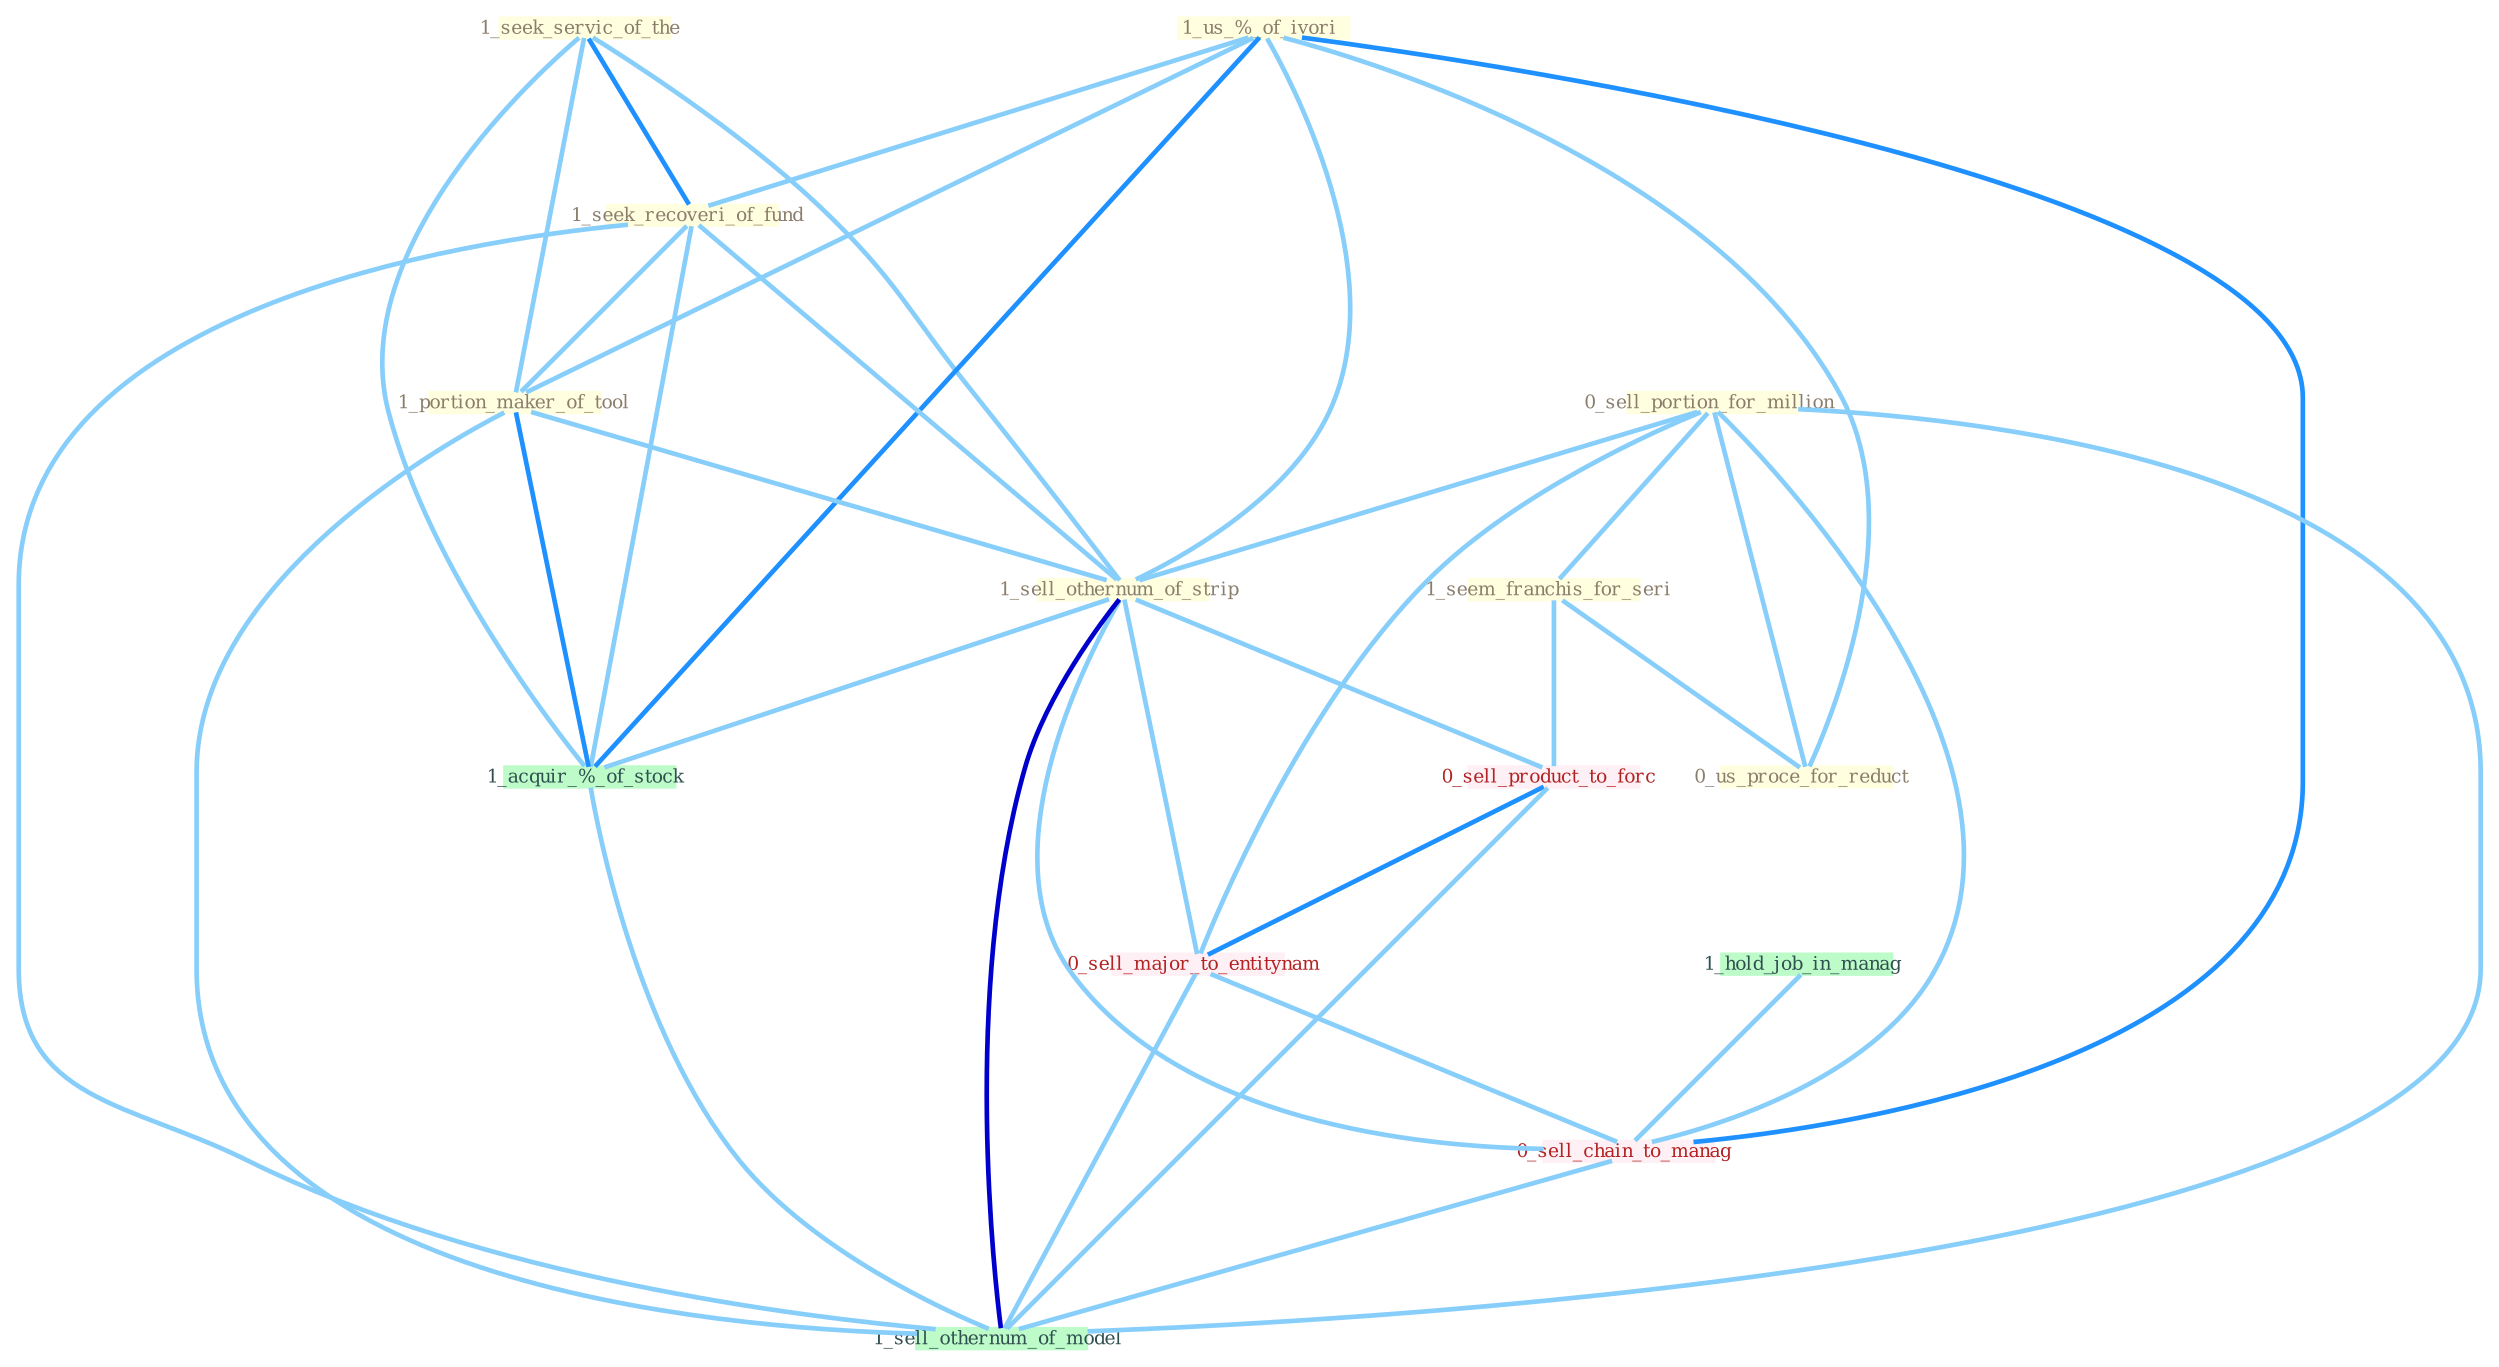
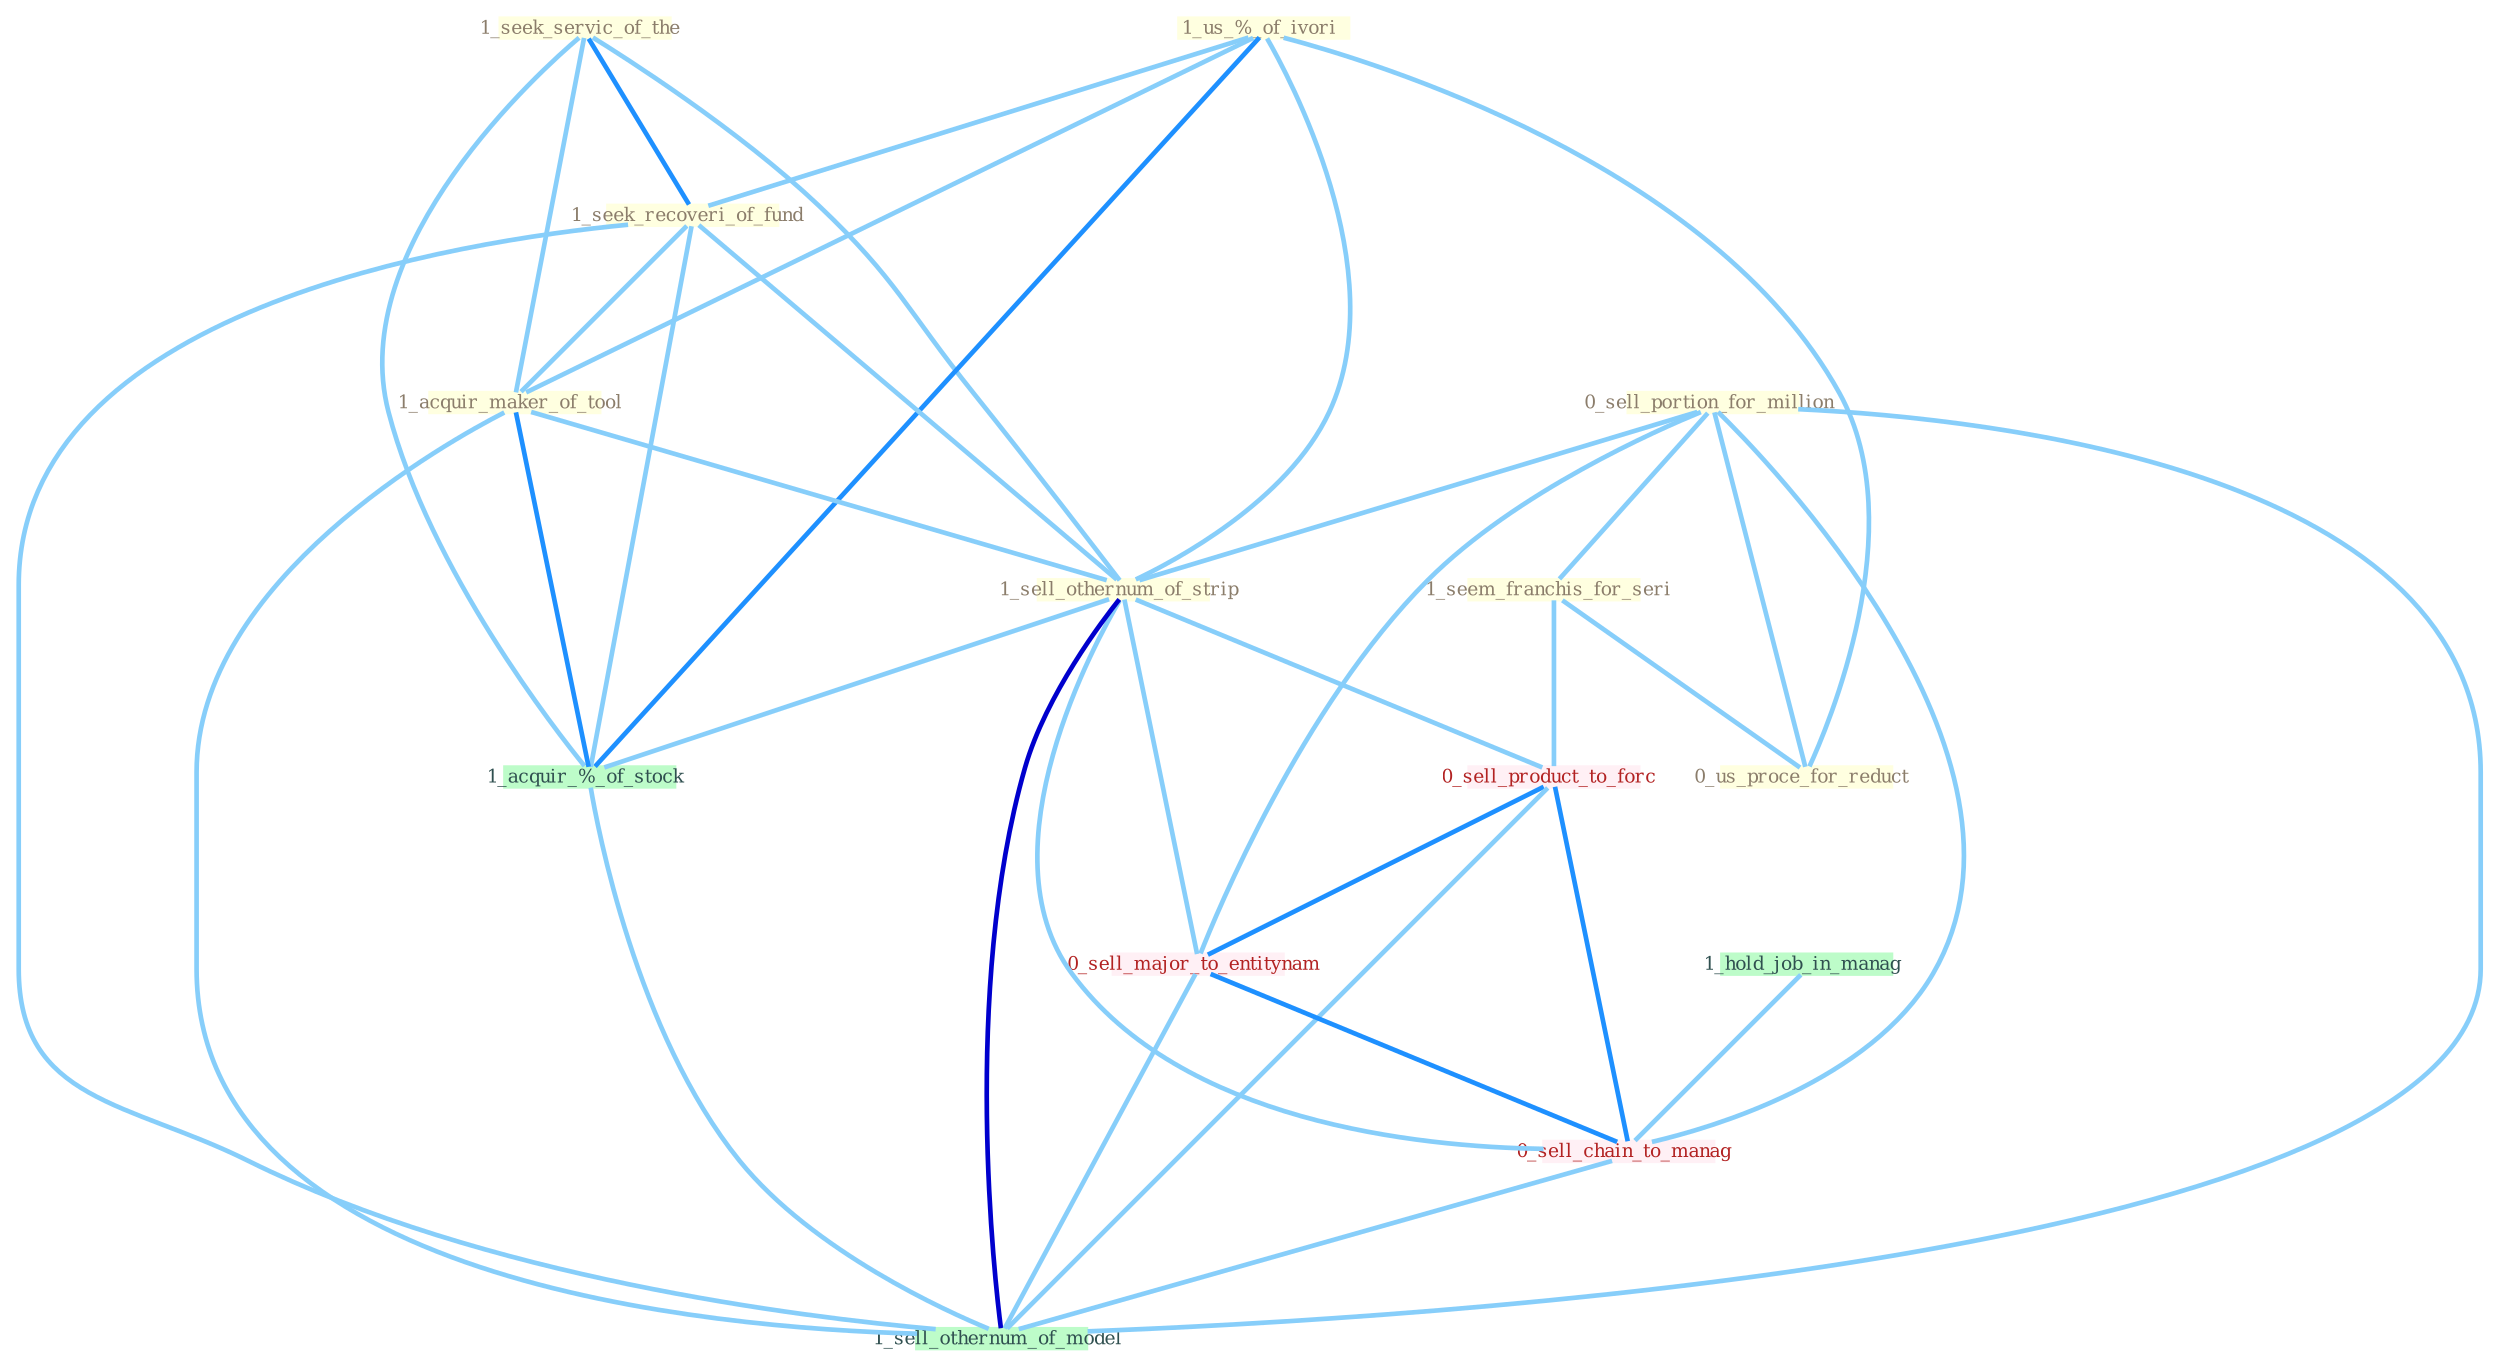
node "1_portion_maker_of_tool": label "1_portion_maker_of_tool" -> "1_acquir_maker_of_tool"
edge "1_us_%_of_ivori" -- "0_sell_chain_to_manag": now "0_sell_product_to_forc" -- "0_sell_chain_to_manag"
edge "0_sell_major_to_entitynam" -- "0_sell_chain_to_manag": color #87cefa -> #1e90ff
